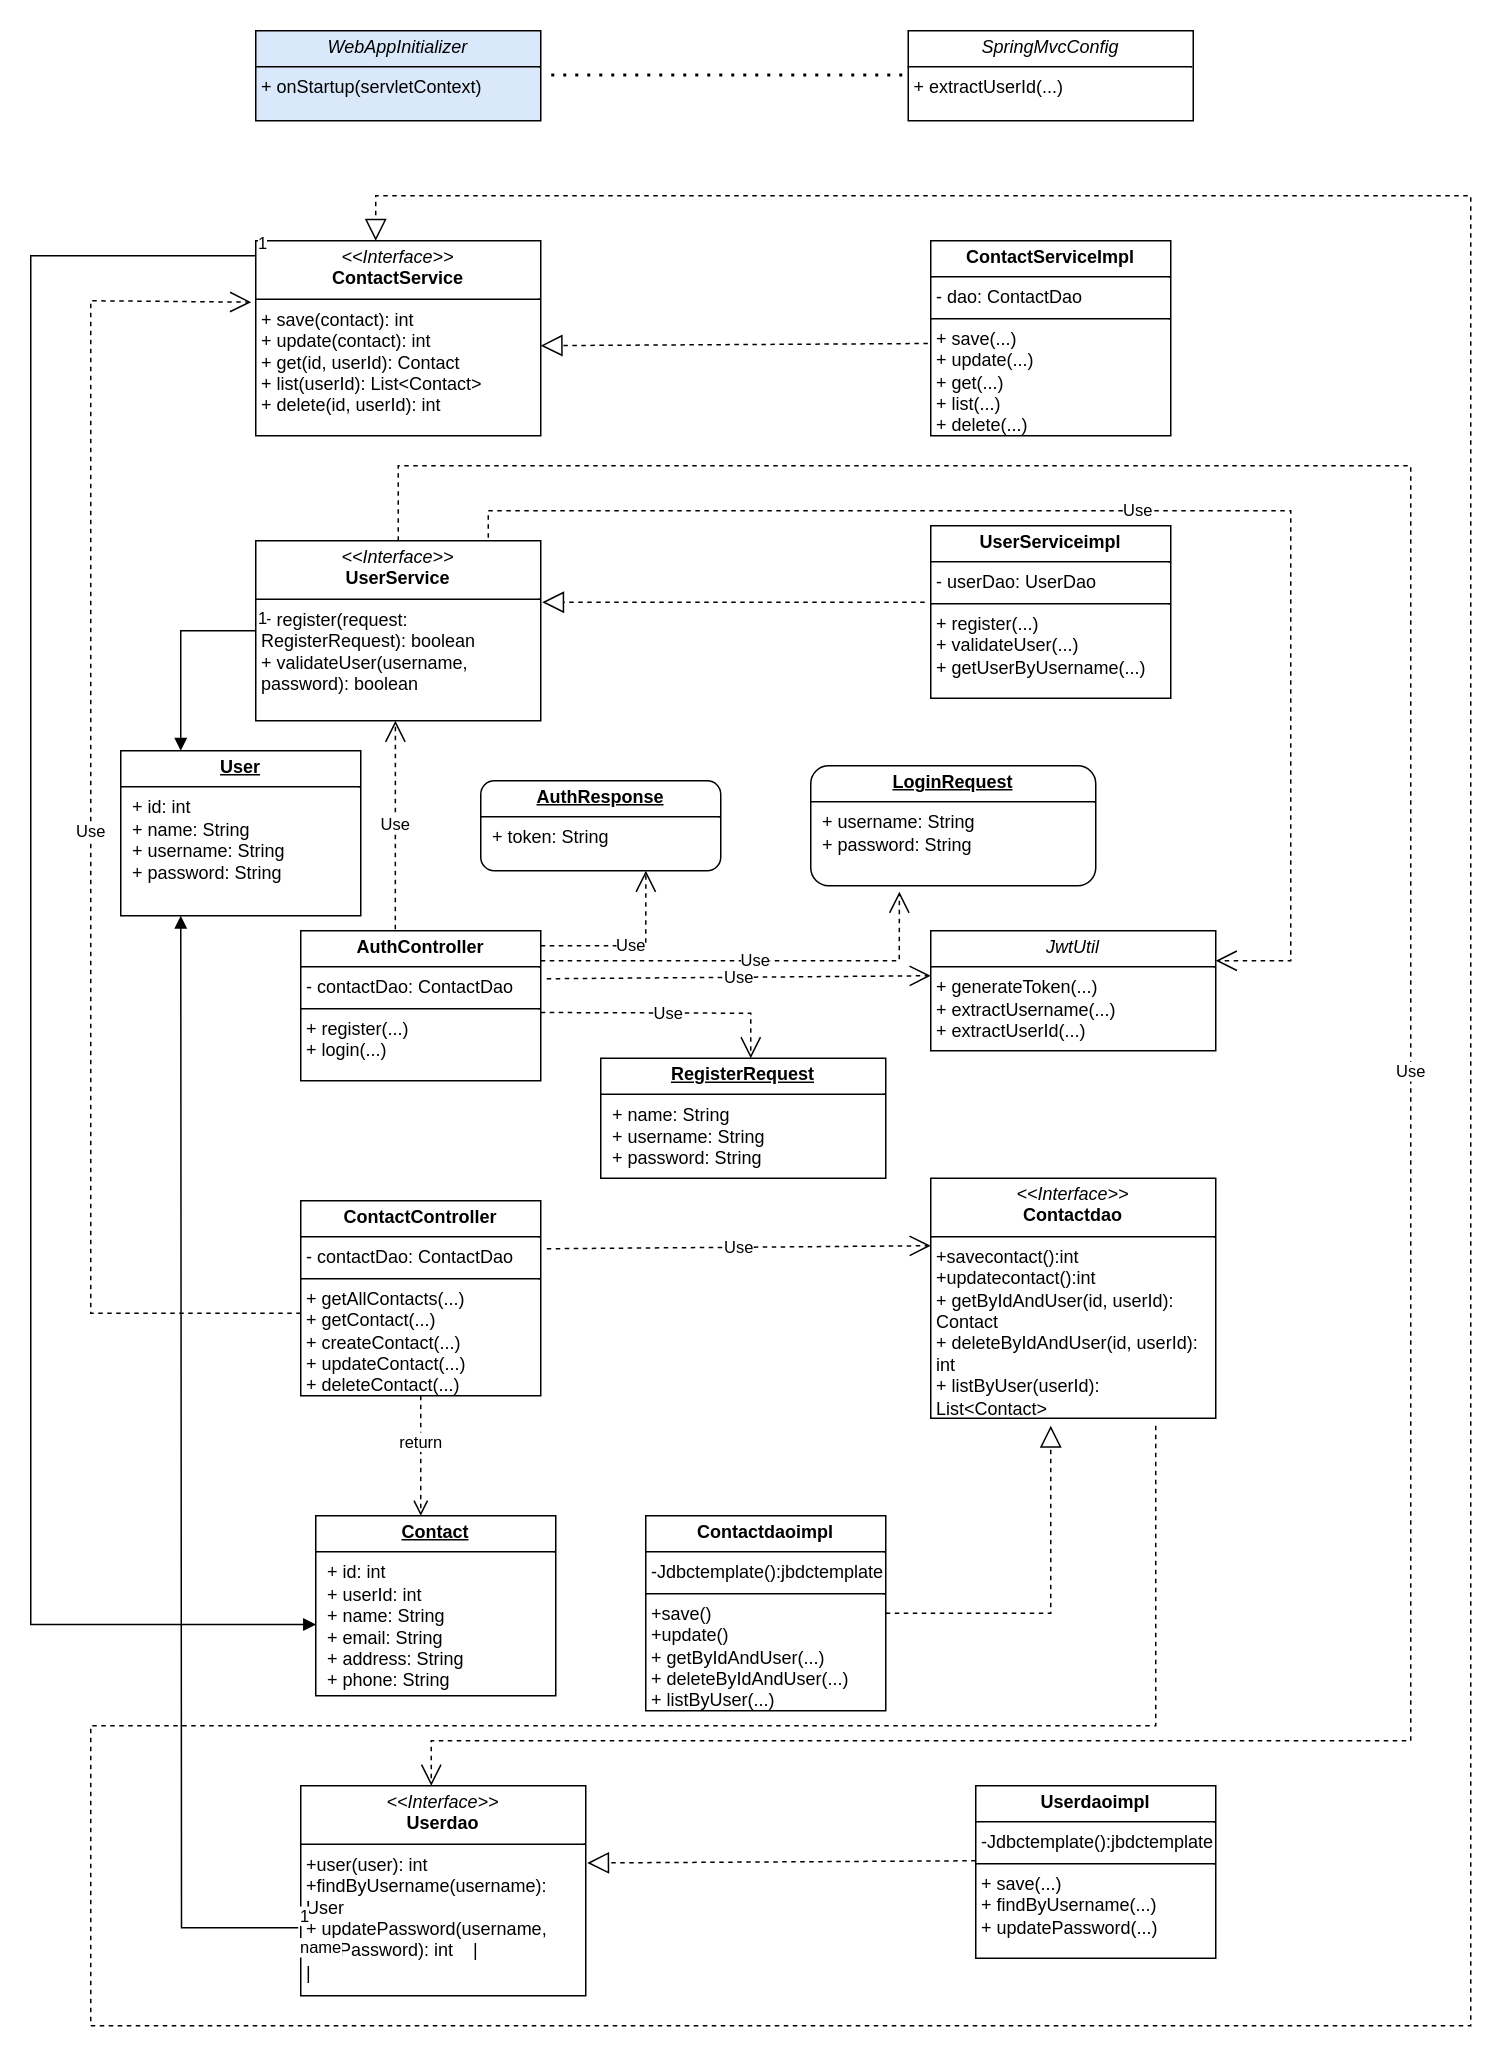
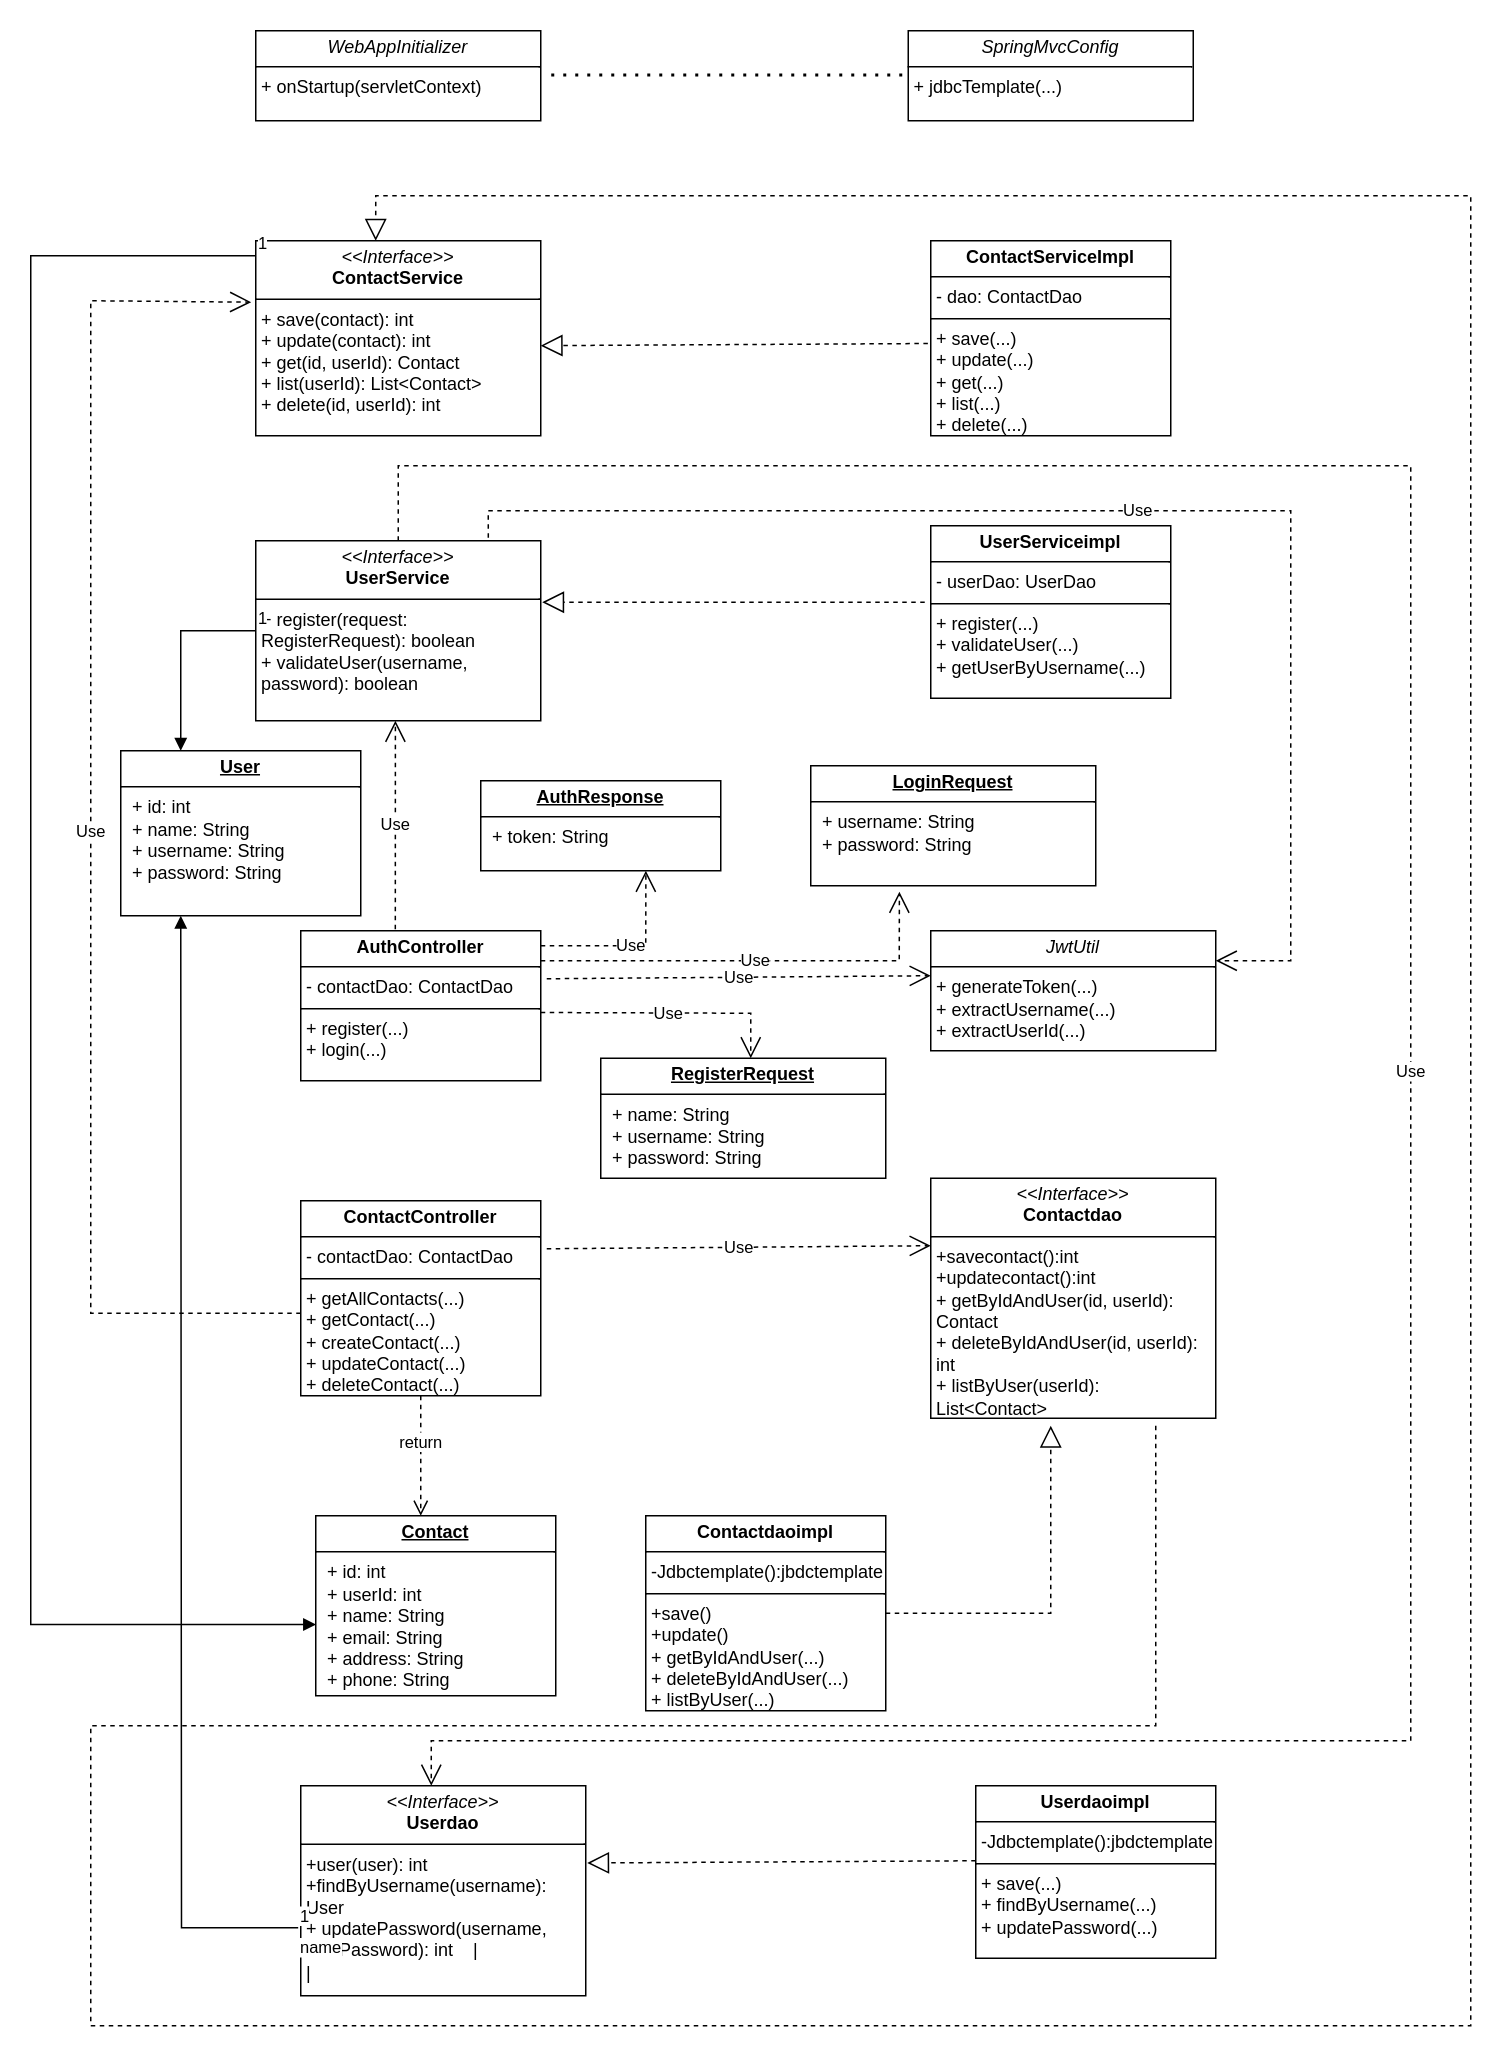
node "SpringMvcConfig + extractUserId(...)": label "SpringMvcConfig + extractUserId(...)" -> "SpringMvcConfig + jdbcTemplate(...)"
node "WebAppInitializer + onStartup(servletContext)": fillcolor #dae8fc -> #ffffff
node "AuthResponse + token: String": shape rounded rectangle -> rectangle
node "LoginRequest + username: String + password: String": shape rounded rectangle -> rectangle
